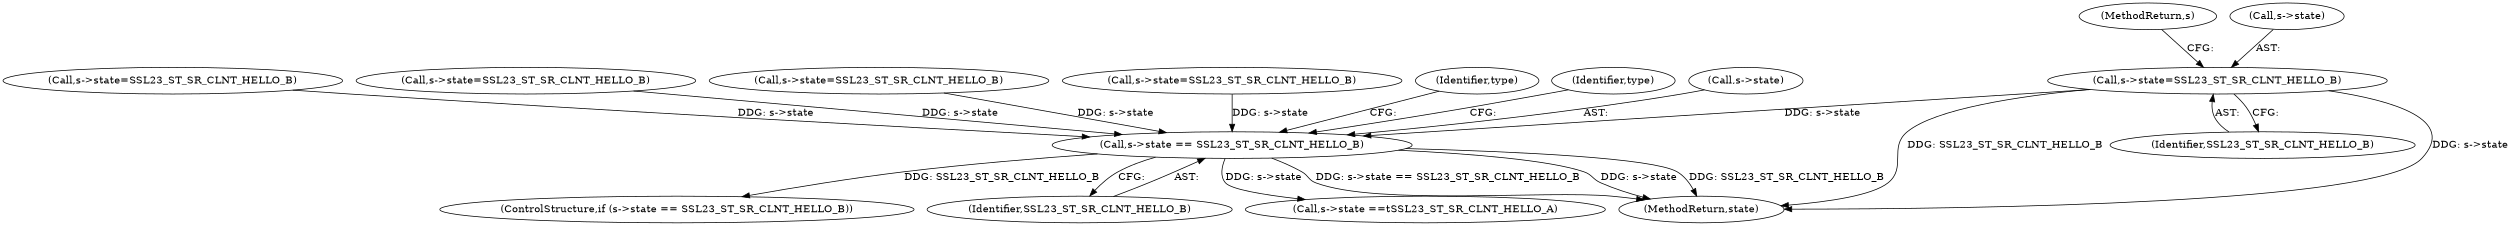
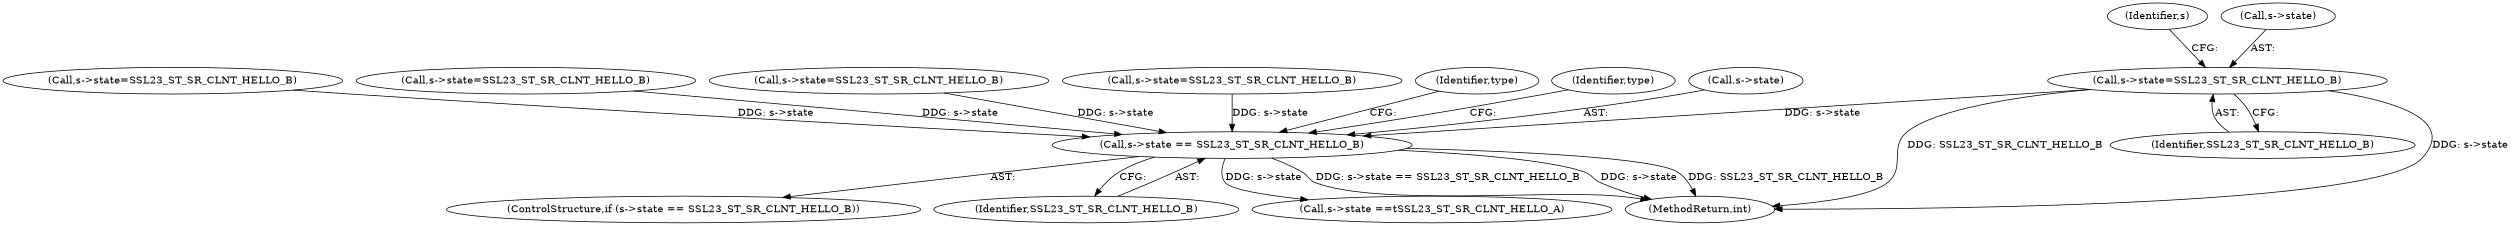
node "(MethodReturn,s)": label "(MethodReturn,s)" -> "(Identifier,s)"
edge "(Call,s->state == SSL23_ST_SR_CLNT_HELLO_B)" -> "(ControlStructure,if (s->state == SSL23_ST_SR_CLNT_HELLO_B))": label "DDG: SSL23_ST_SR_CLNT_HELLO_B" -> "AST: "
node "(MethodReturn,state)": label "(MethodReturn,state)" -> "(MethodReturn,int)"
